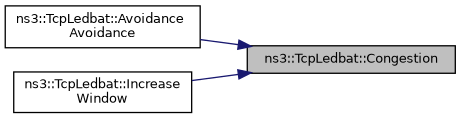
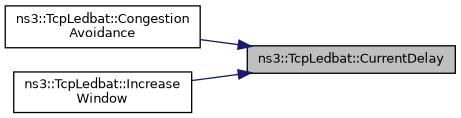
node "ns3::TcpLedbat::Avoidance Avoidance": label "ns3::TcpLedbat::Avoidance Avoidance" -> "ns3::TcpLedbat::Congestion Avoidance"
node "ns3::TcpLedbat::Congestion": label "ns3::TcpLedbat::Congestion" -> "ns3::TcpLedbat::CurrentDelay"
